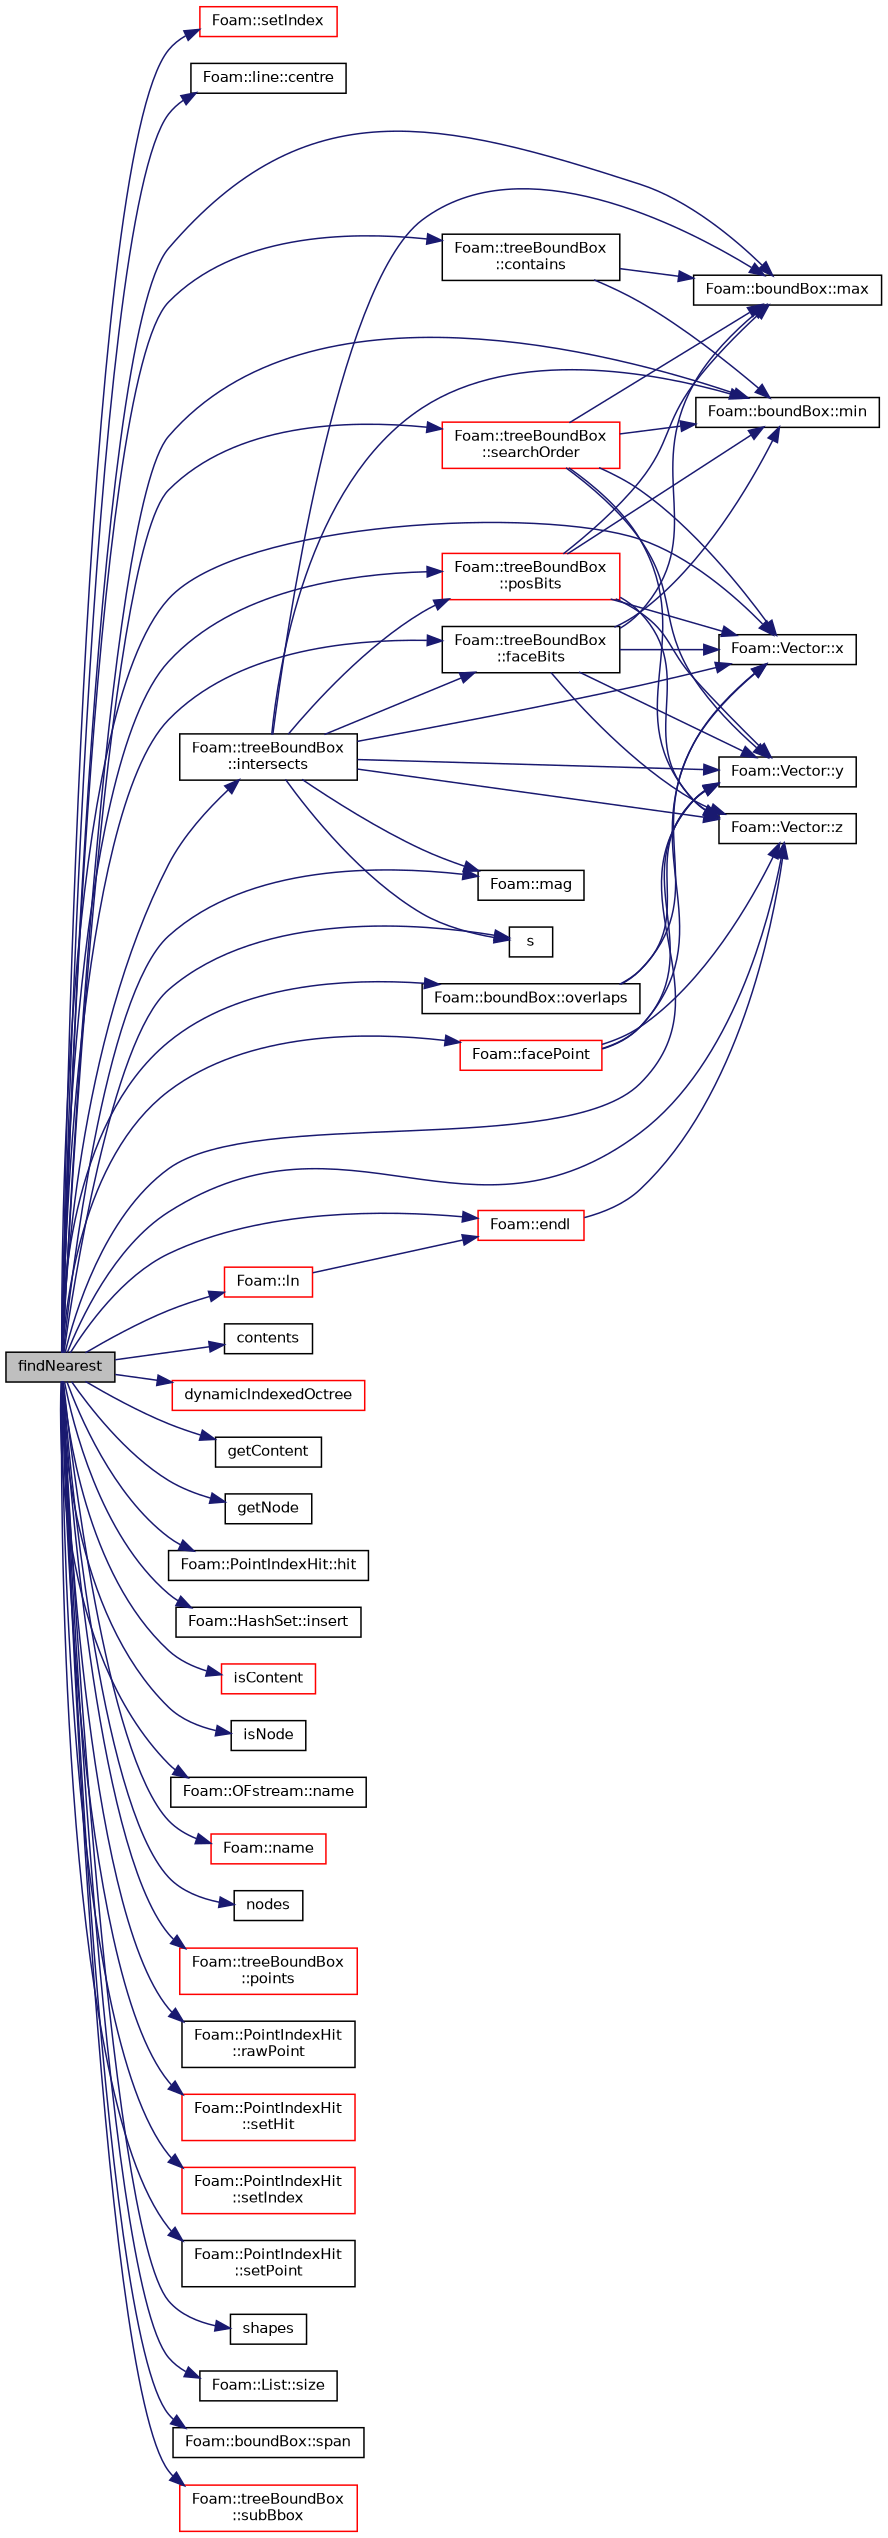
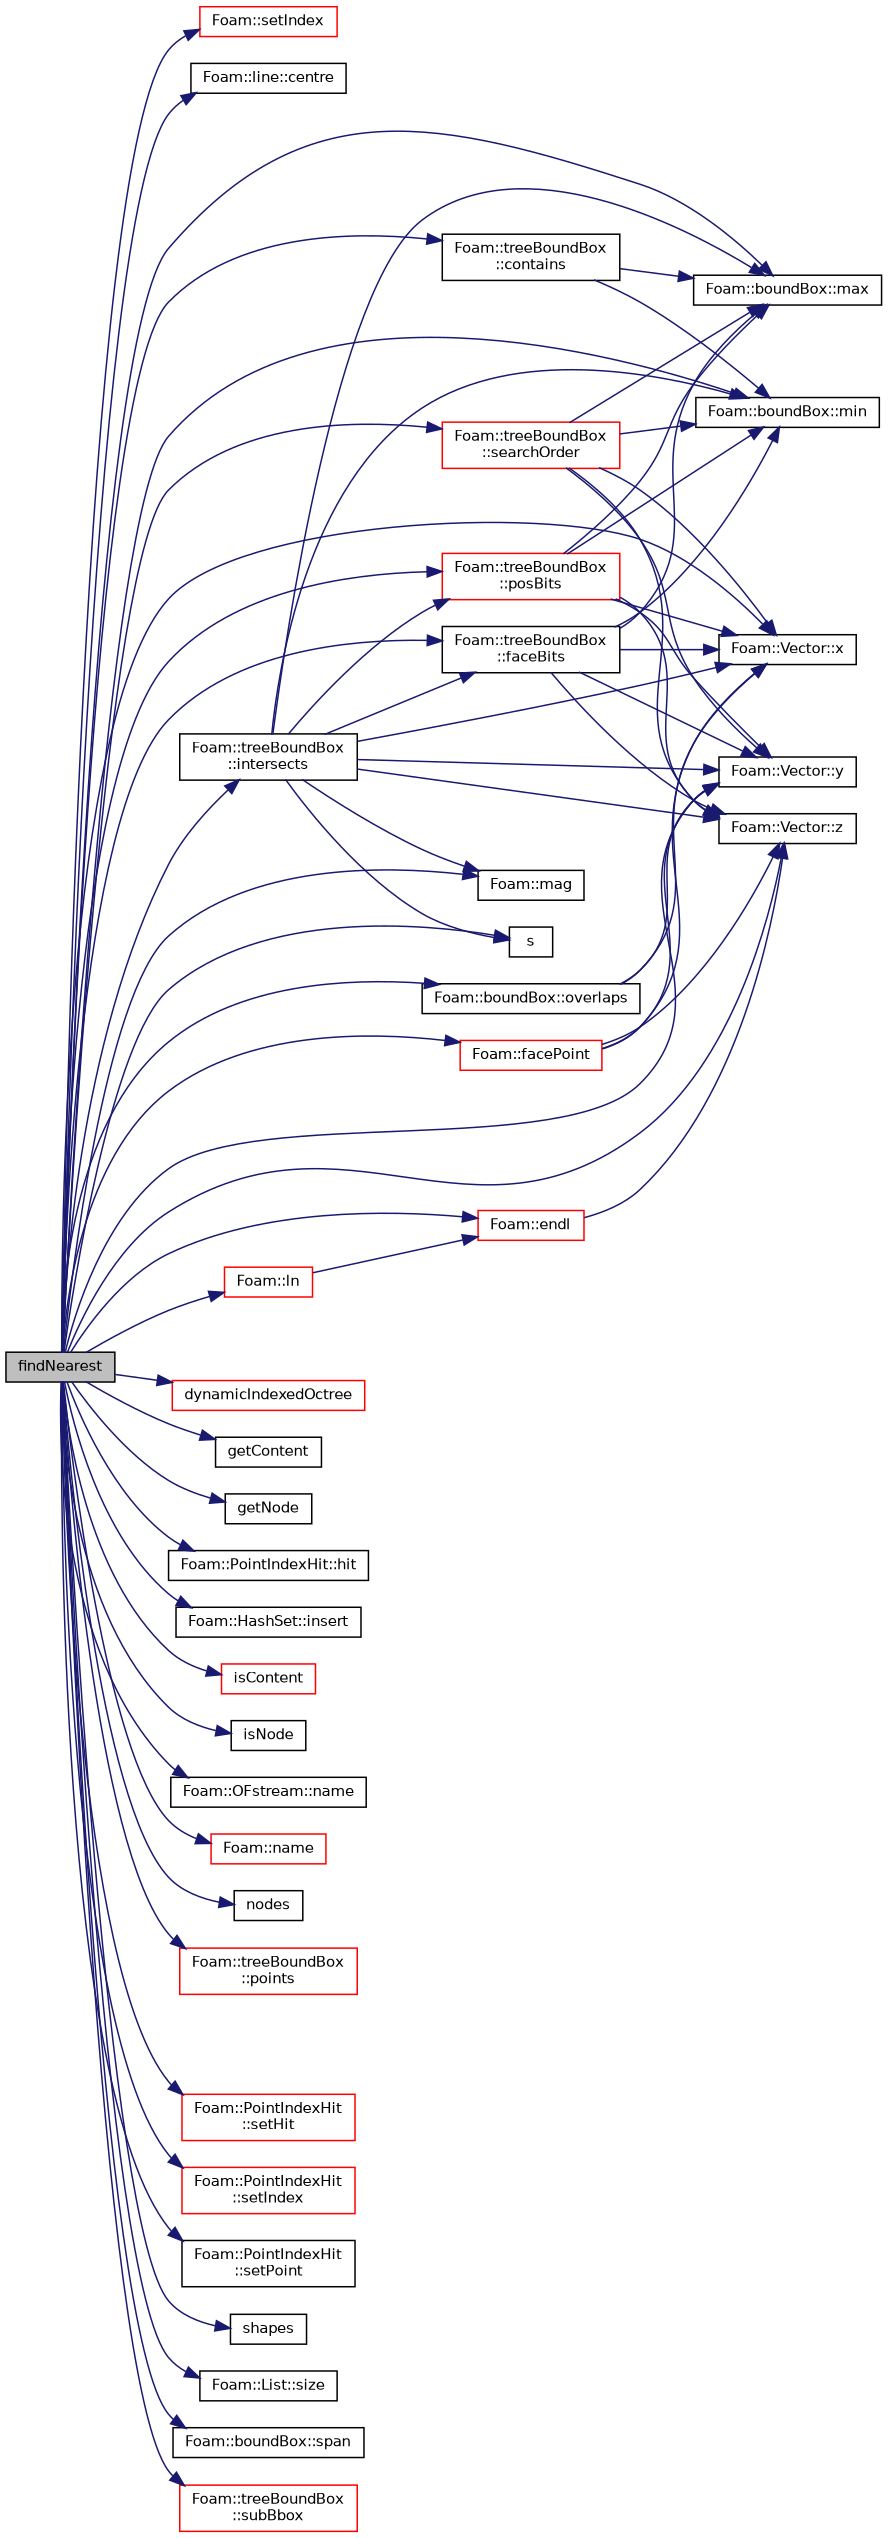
node "contents": removed
node "Foam::PointIndexHit ::rawPoint": removed
